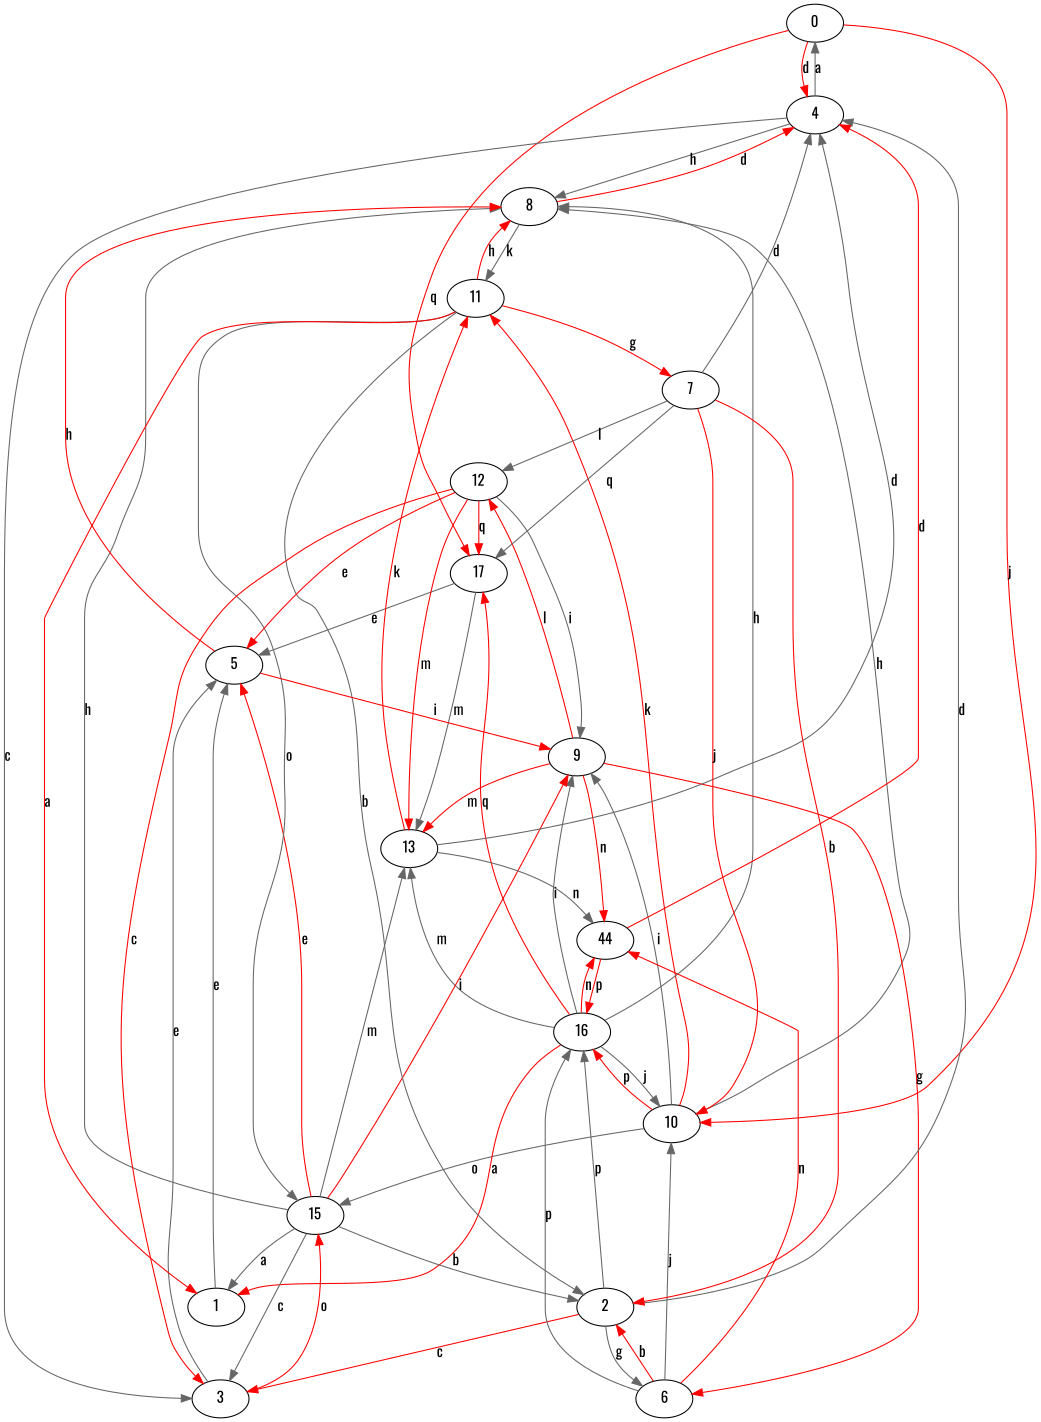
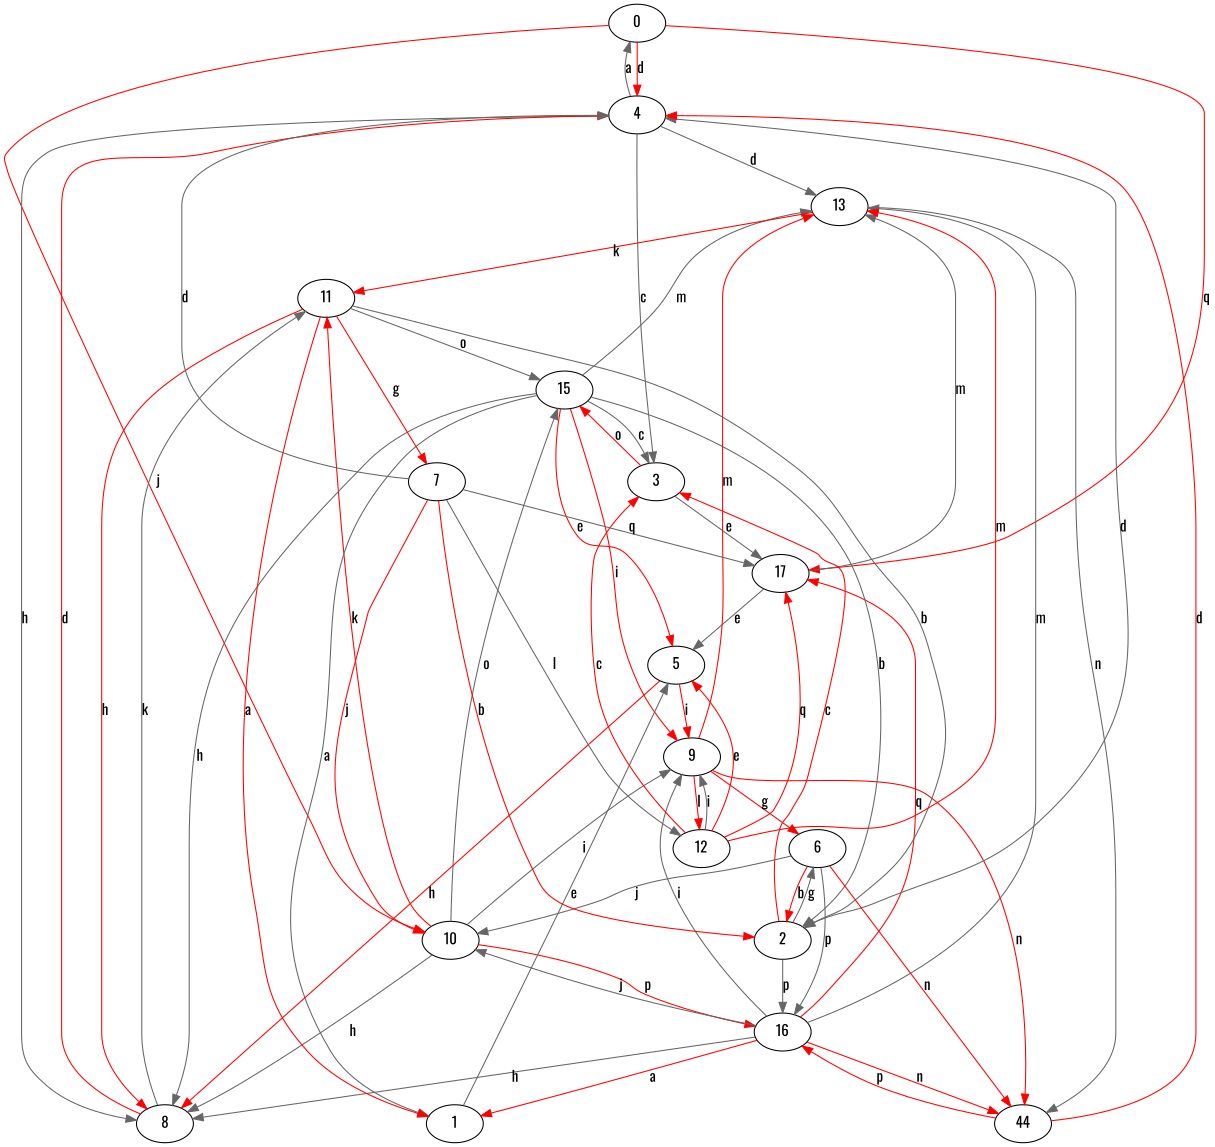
edge "13" -> "4": reversed
edge "3" -> "5": now "3" -> "17"
